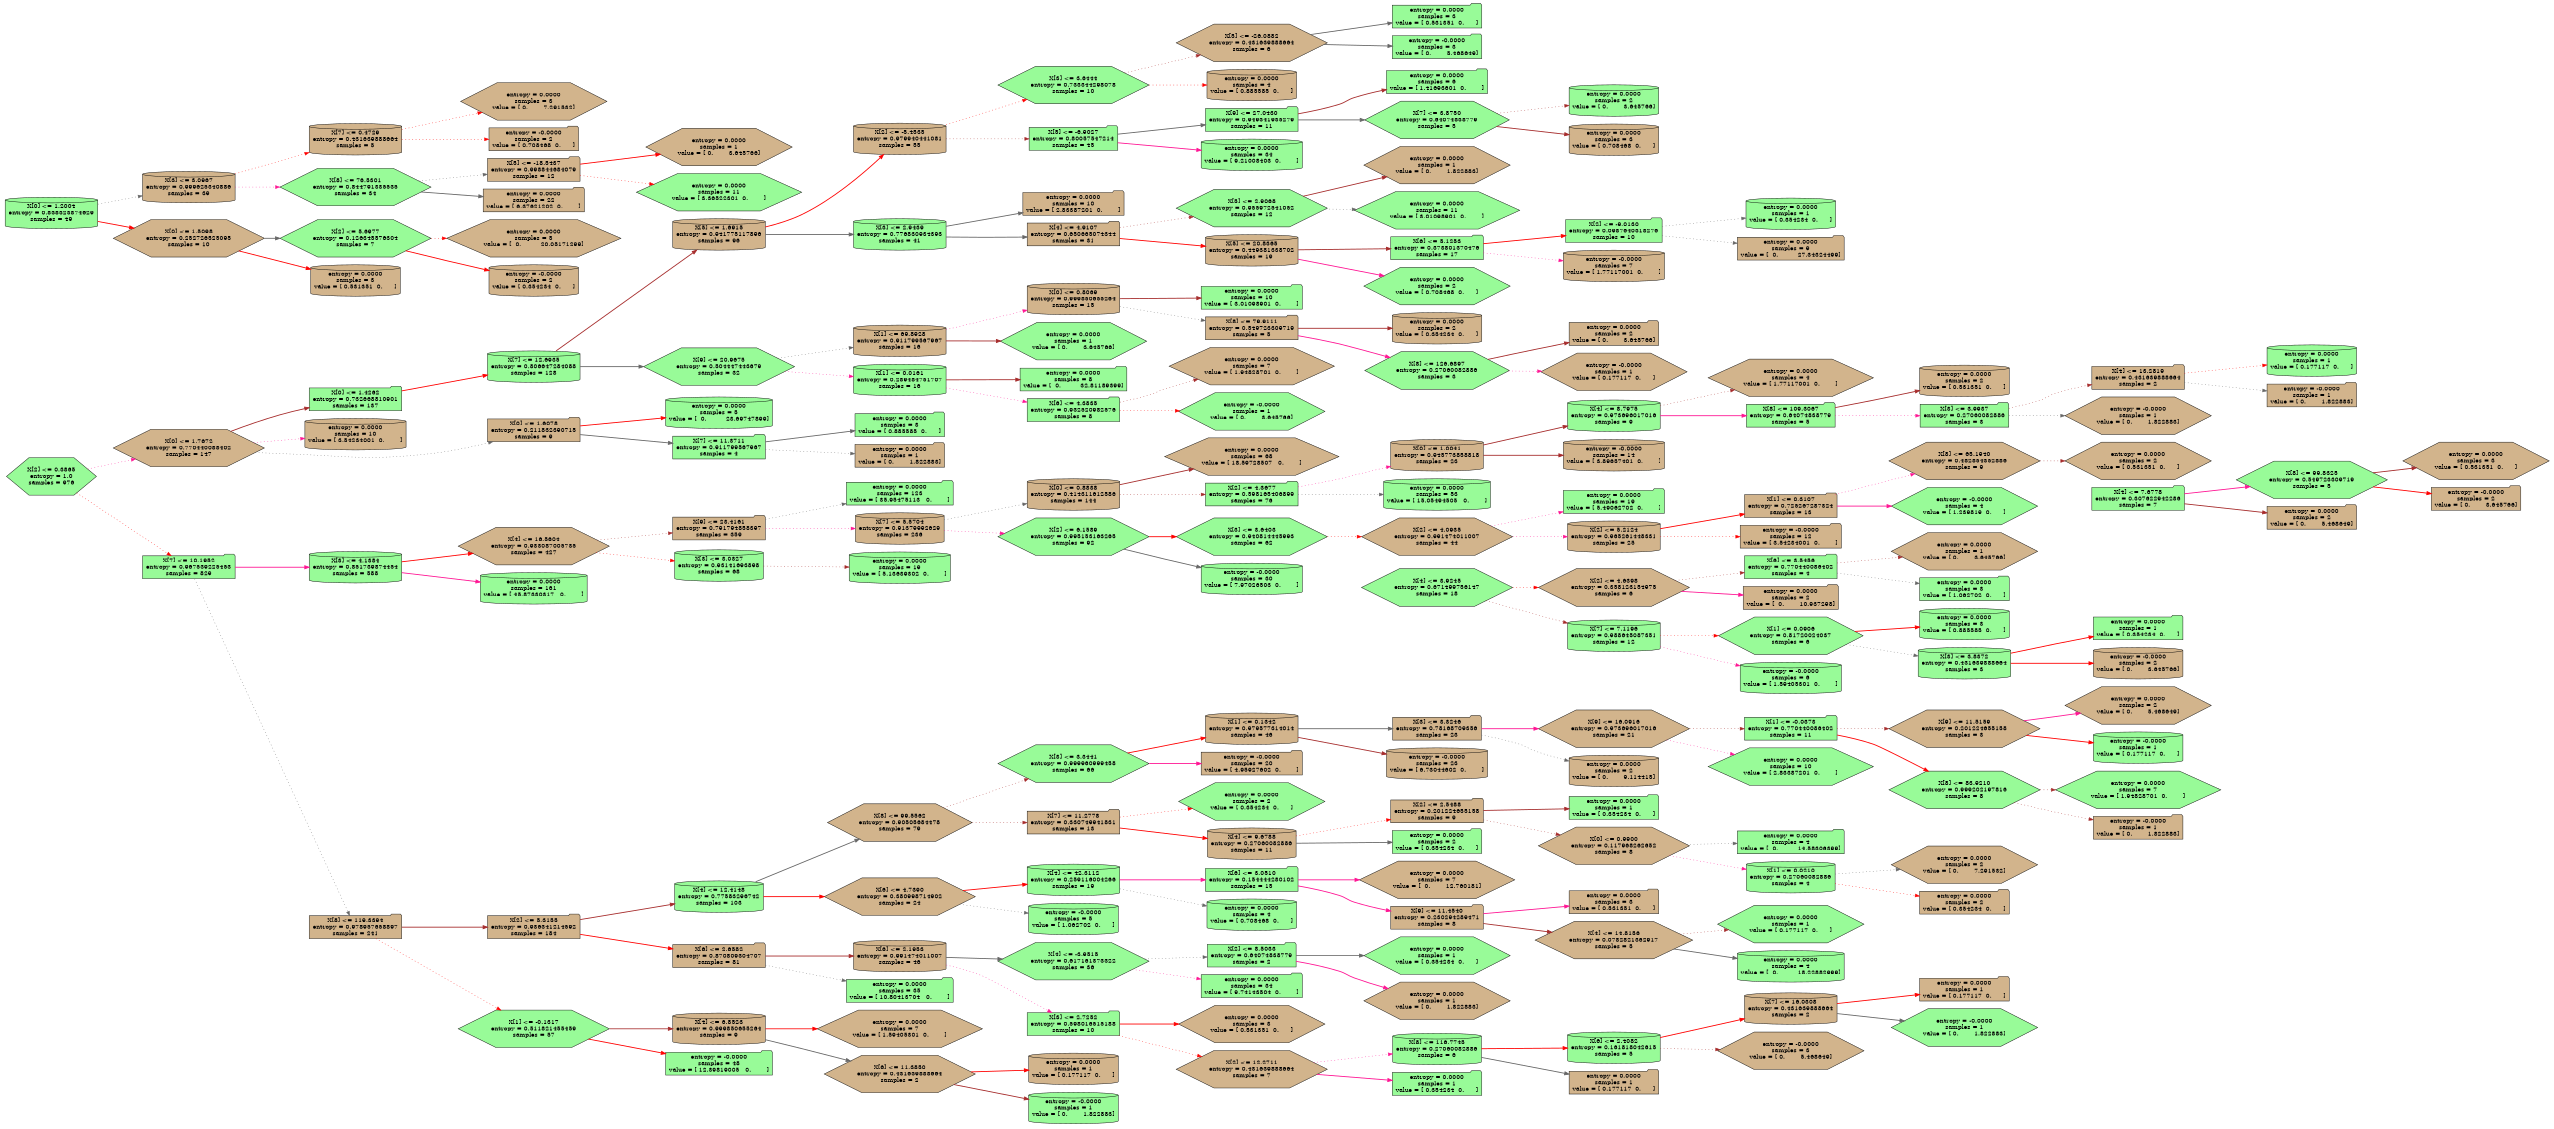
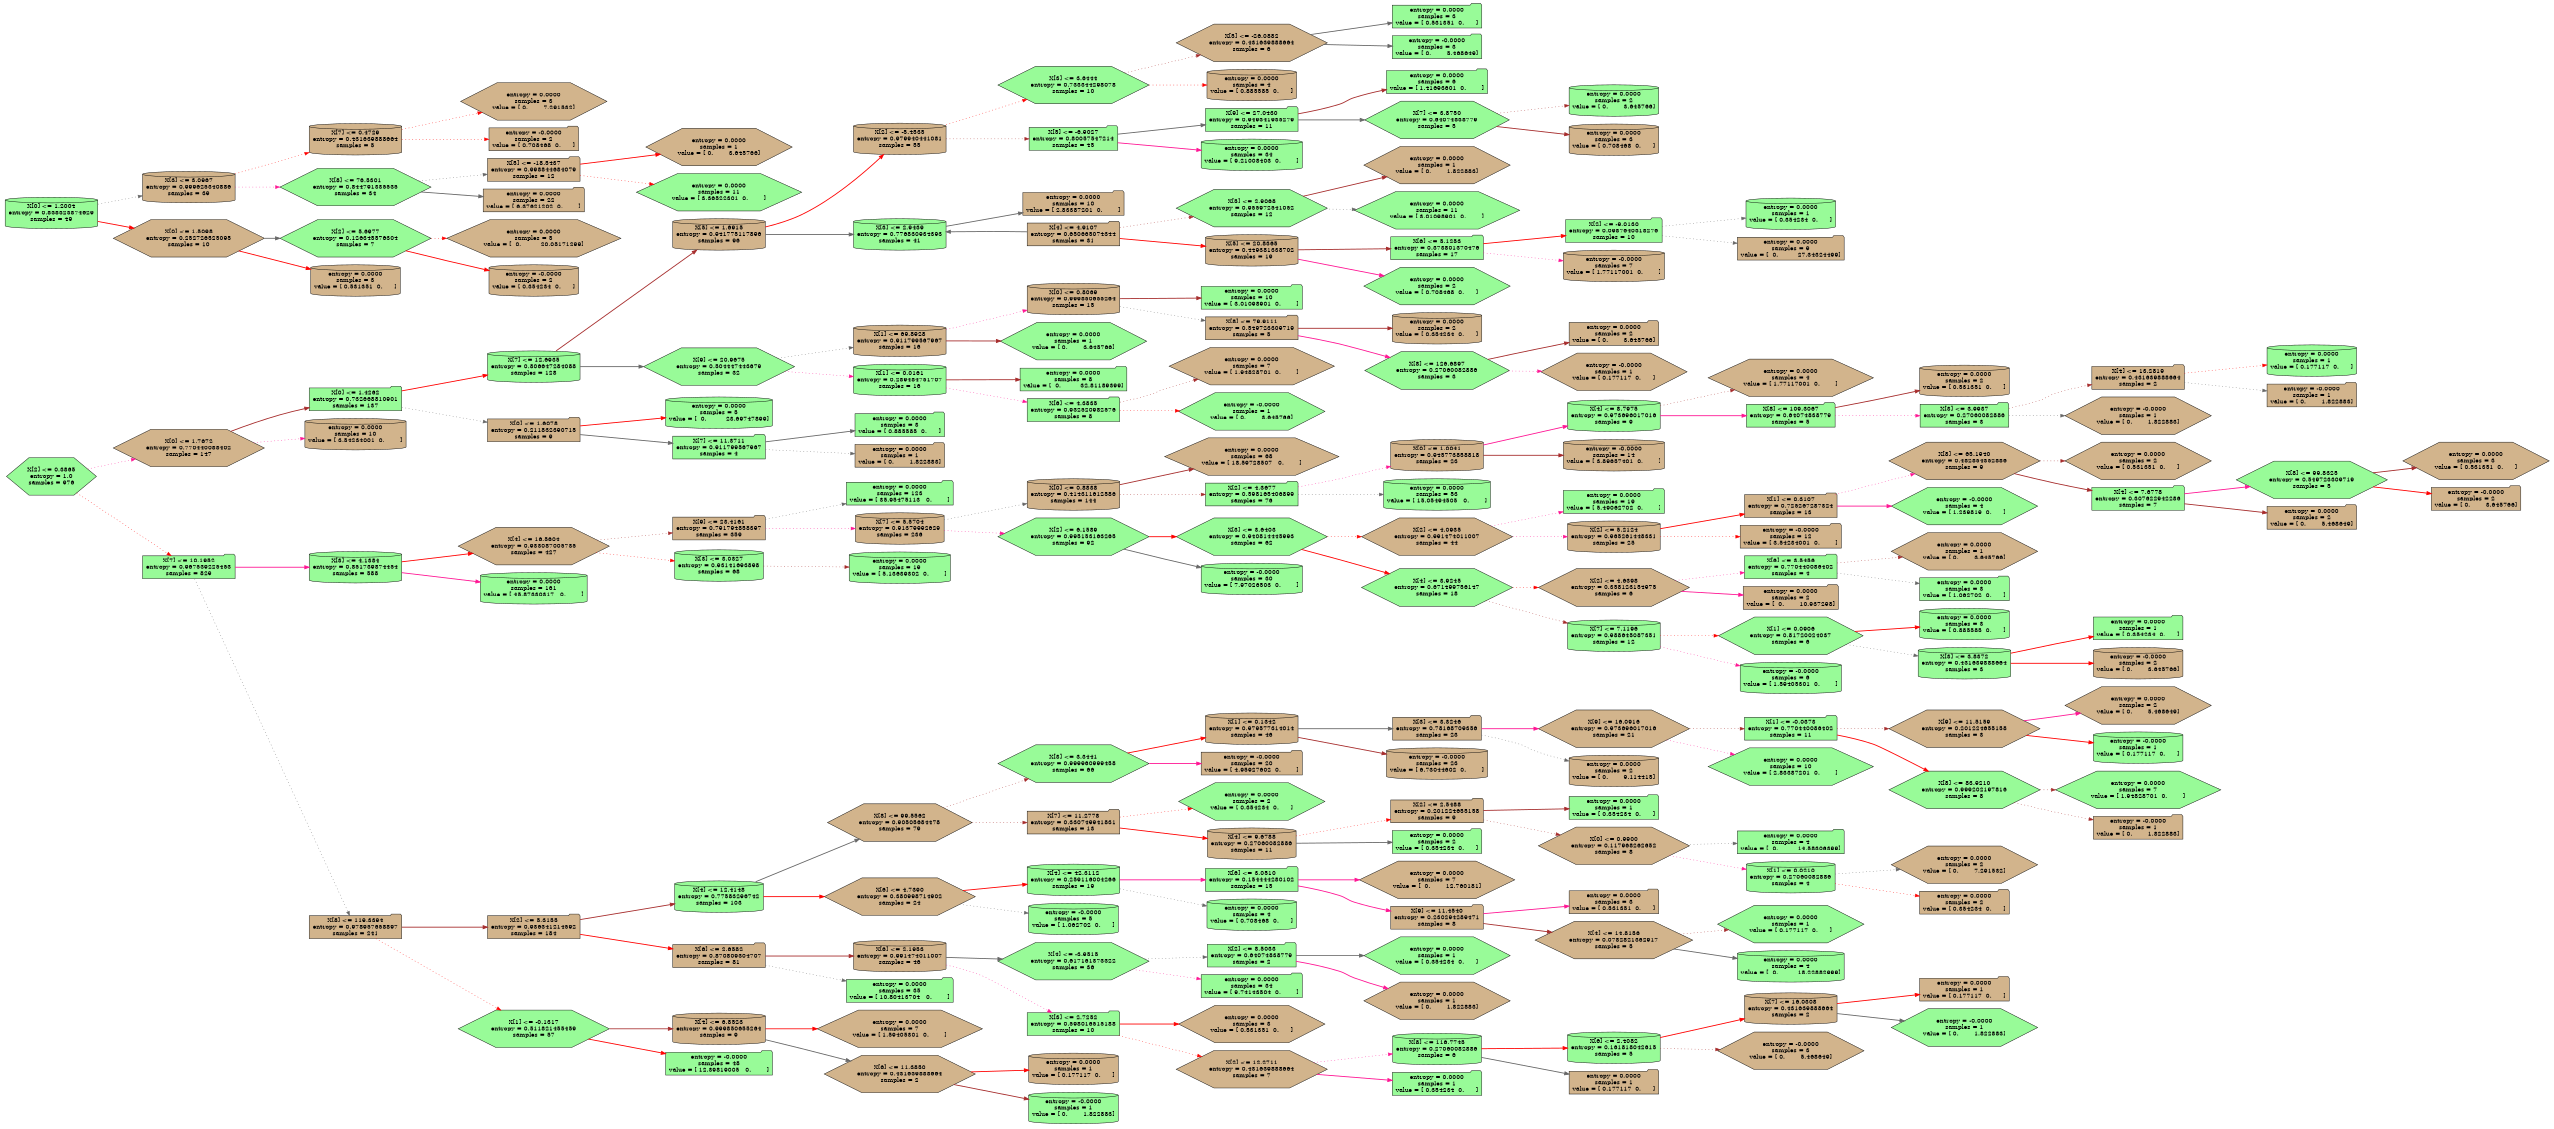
edge "X[3] <= 2.9439 entropy = 0.776830934393 samples = 41" -> "X[4] <= 4.9107 entropy = 0.650665074344 samples = 31": reversed
edge "X[0] <= 1.0041 entropy = 0.945773858818 samples = 23" -> "X[4] <= 8.7975 entropy = 0.973696017016 samples = 9": color brown -> deeppink
edge "X[0] <= 1.7672 entropy = 0.770440088402 samples = 147" -> "X[0] <= 1.6078 entropy = 0.211832390715 samples = 9": now "X[0] <= 1.4262 entropy = 0.732668810901 samples = 137" -> "X[0] <= 1.6078 entropy = 0.211832390715 samples = 9"
edge "X[8] <= 65.1940 entropy = 0.482854352886 samples = 9" -> "X[4] <= 7.6778 entropy = 0.307622942286 samples = 7": added
edge "X[3] <= 3.6403 entropy = 0.940814445993 samples = 62" -> "X[4] <= 3.9245 entropy = 0.671499756147 samples = 18": added
edge "X[2] <= 4.6398 entropy = 0.358123154975 samples = 6" -> "X[6] <= 3.5456 entropy = 0.770440086402 samples = 4": color brown -> deeppink
